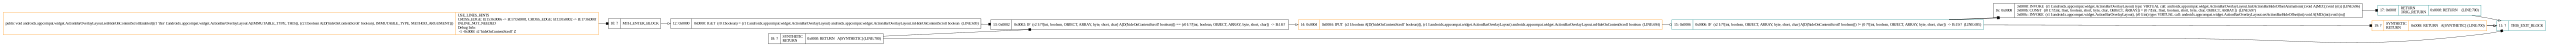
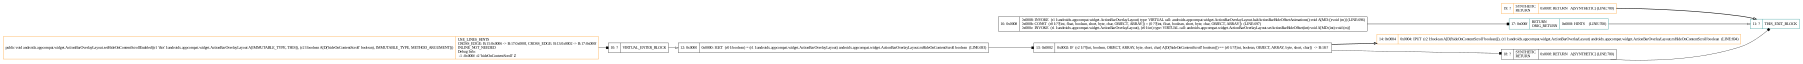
node "17: 0x000f": text "0x000f: RETURN    (LINE:700)" -> "0x000f: HINTS    (LINE:700)"
node "10: ?": text "MTH_ENTER_BLOCK" -> "VIRTUAL_ENTER_BLOCK"
edge "13: 0x0002" -> "14: 0x0004": style solid -> bold
node "15: 0x0006": removed
edge "18: ?" -> "13: 0x0002": reversed
